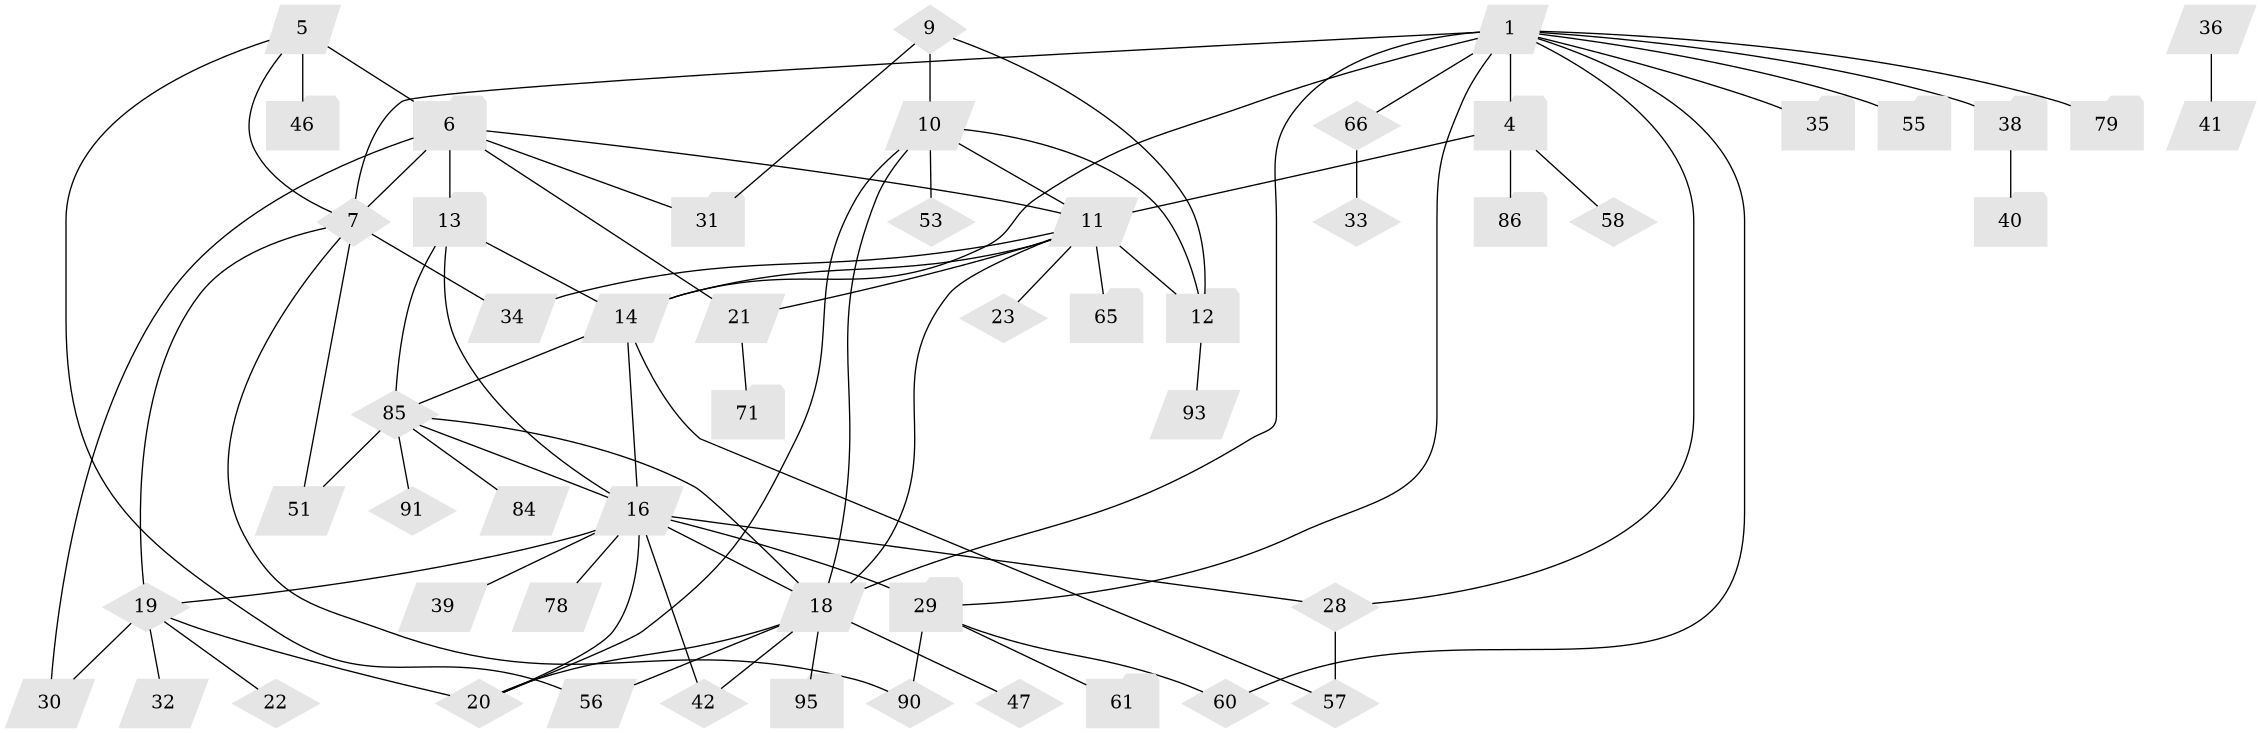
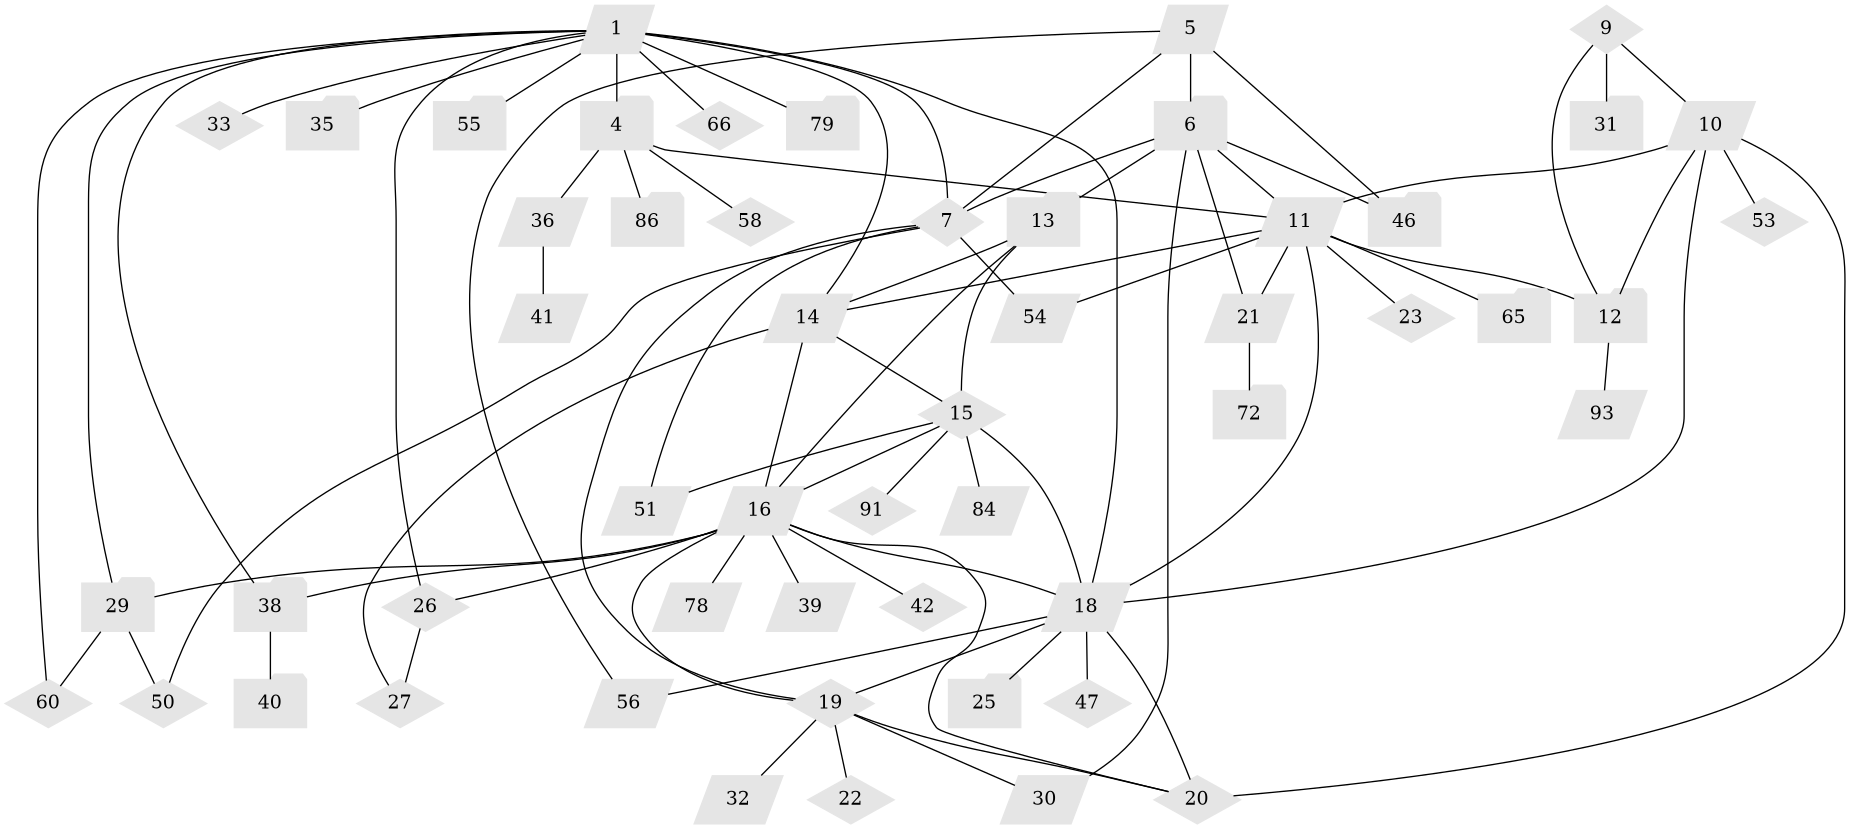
edge "6" -- "31": now "6" -- "46"
edge "4" -- "36": added
edge "66" -- "33": now "1" -- "33"
node "34": label "34" -> "54"
node "85": label "85" -> "15"
node "71": label "71" -> "72"
edge "16" -- "38": added
node "28": label "28" -> "26"
edge "18" -- "42": now "18" -- "19"
node "95": label "95" -> "25"
node "90": label "90" -> "50"
node "61": removed
node "57": label "57" -> "27"
